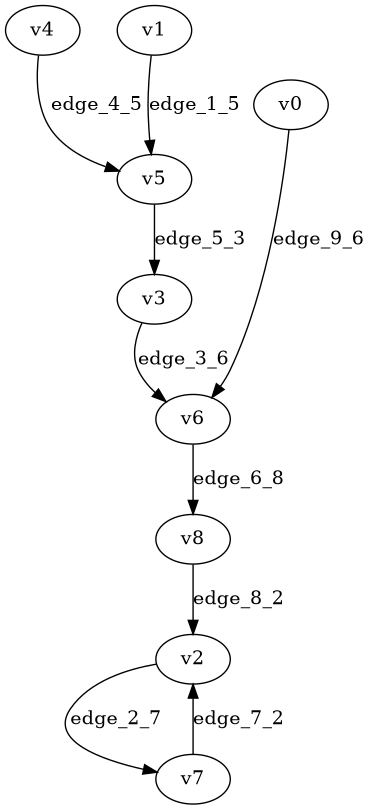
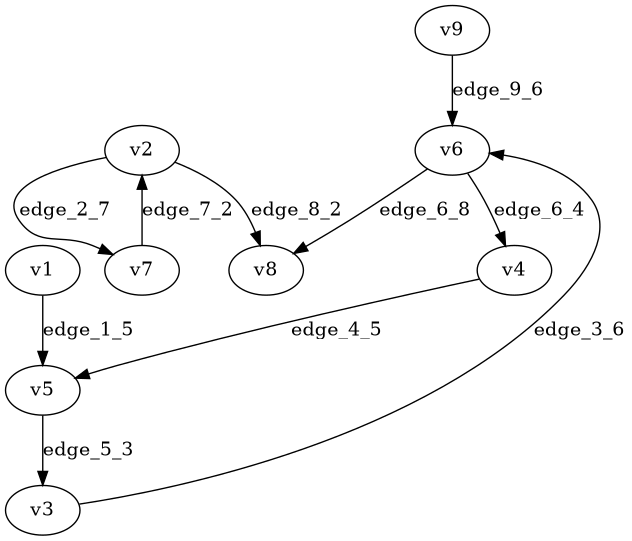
node "v0": label "v0" -> "v9"
edge "v6" -> "v4": added, label "edge_6_4"
edge "v8" -> "v2": reversed
